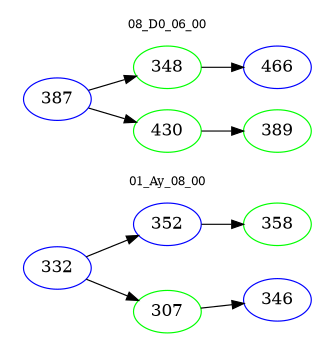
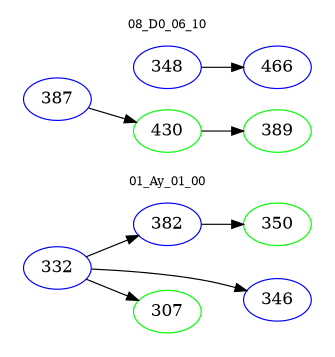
cluster "08_D0_06_00": label "08_D0_06_00" -> "08_D0_06_10"
node "348": color green -> blue
edge "387" -> "348": removed
cluster "01_Ay_08_00": label "01_Ay_08_00" -> "01_Ay_01_00"
node "352": label "352" -> "382"
node "358": label "358" -> "350"
edge "307" -> "346": now "332" -> "346"
